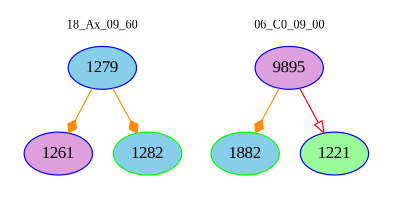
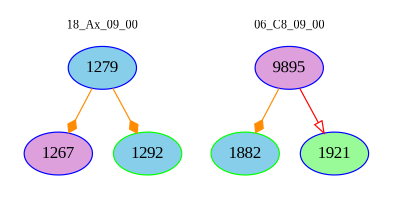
cluster "18_Ax_09_60": label "18_Ax_09_60" -> "18_Ax_09_00"
cluster "06_C0_09_00": label "06_C0_09_00" -> "06_C8_09_00"
node "1261": label "1261" -> "1267"
node "1282": label "1282" -> "1292"
node "1221": label "1221" -> "1921"
